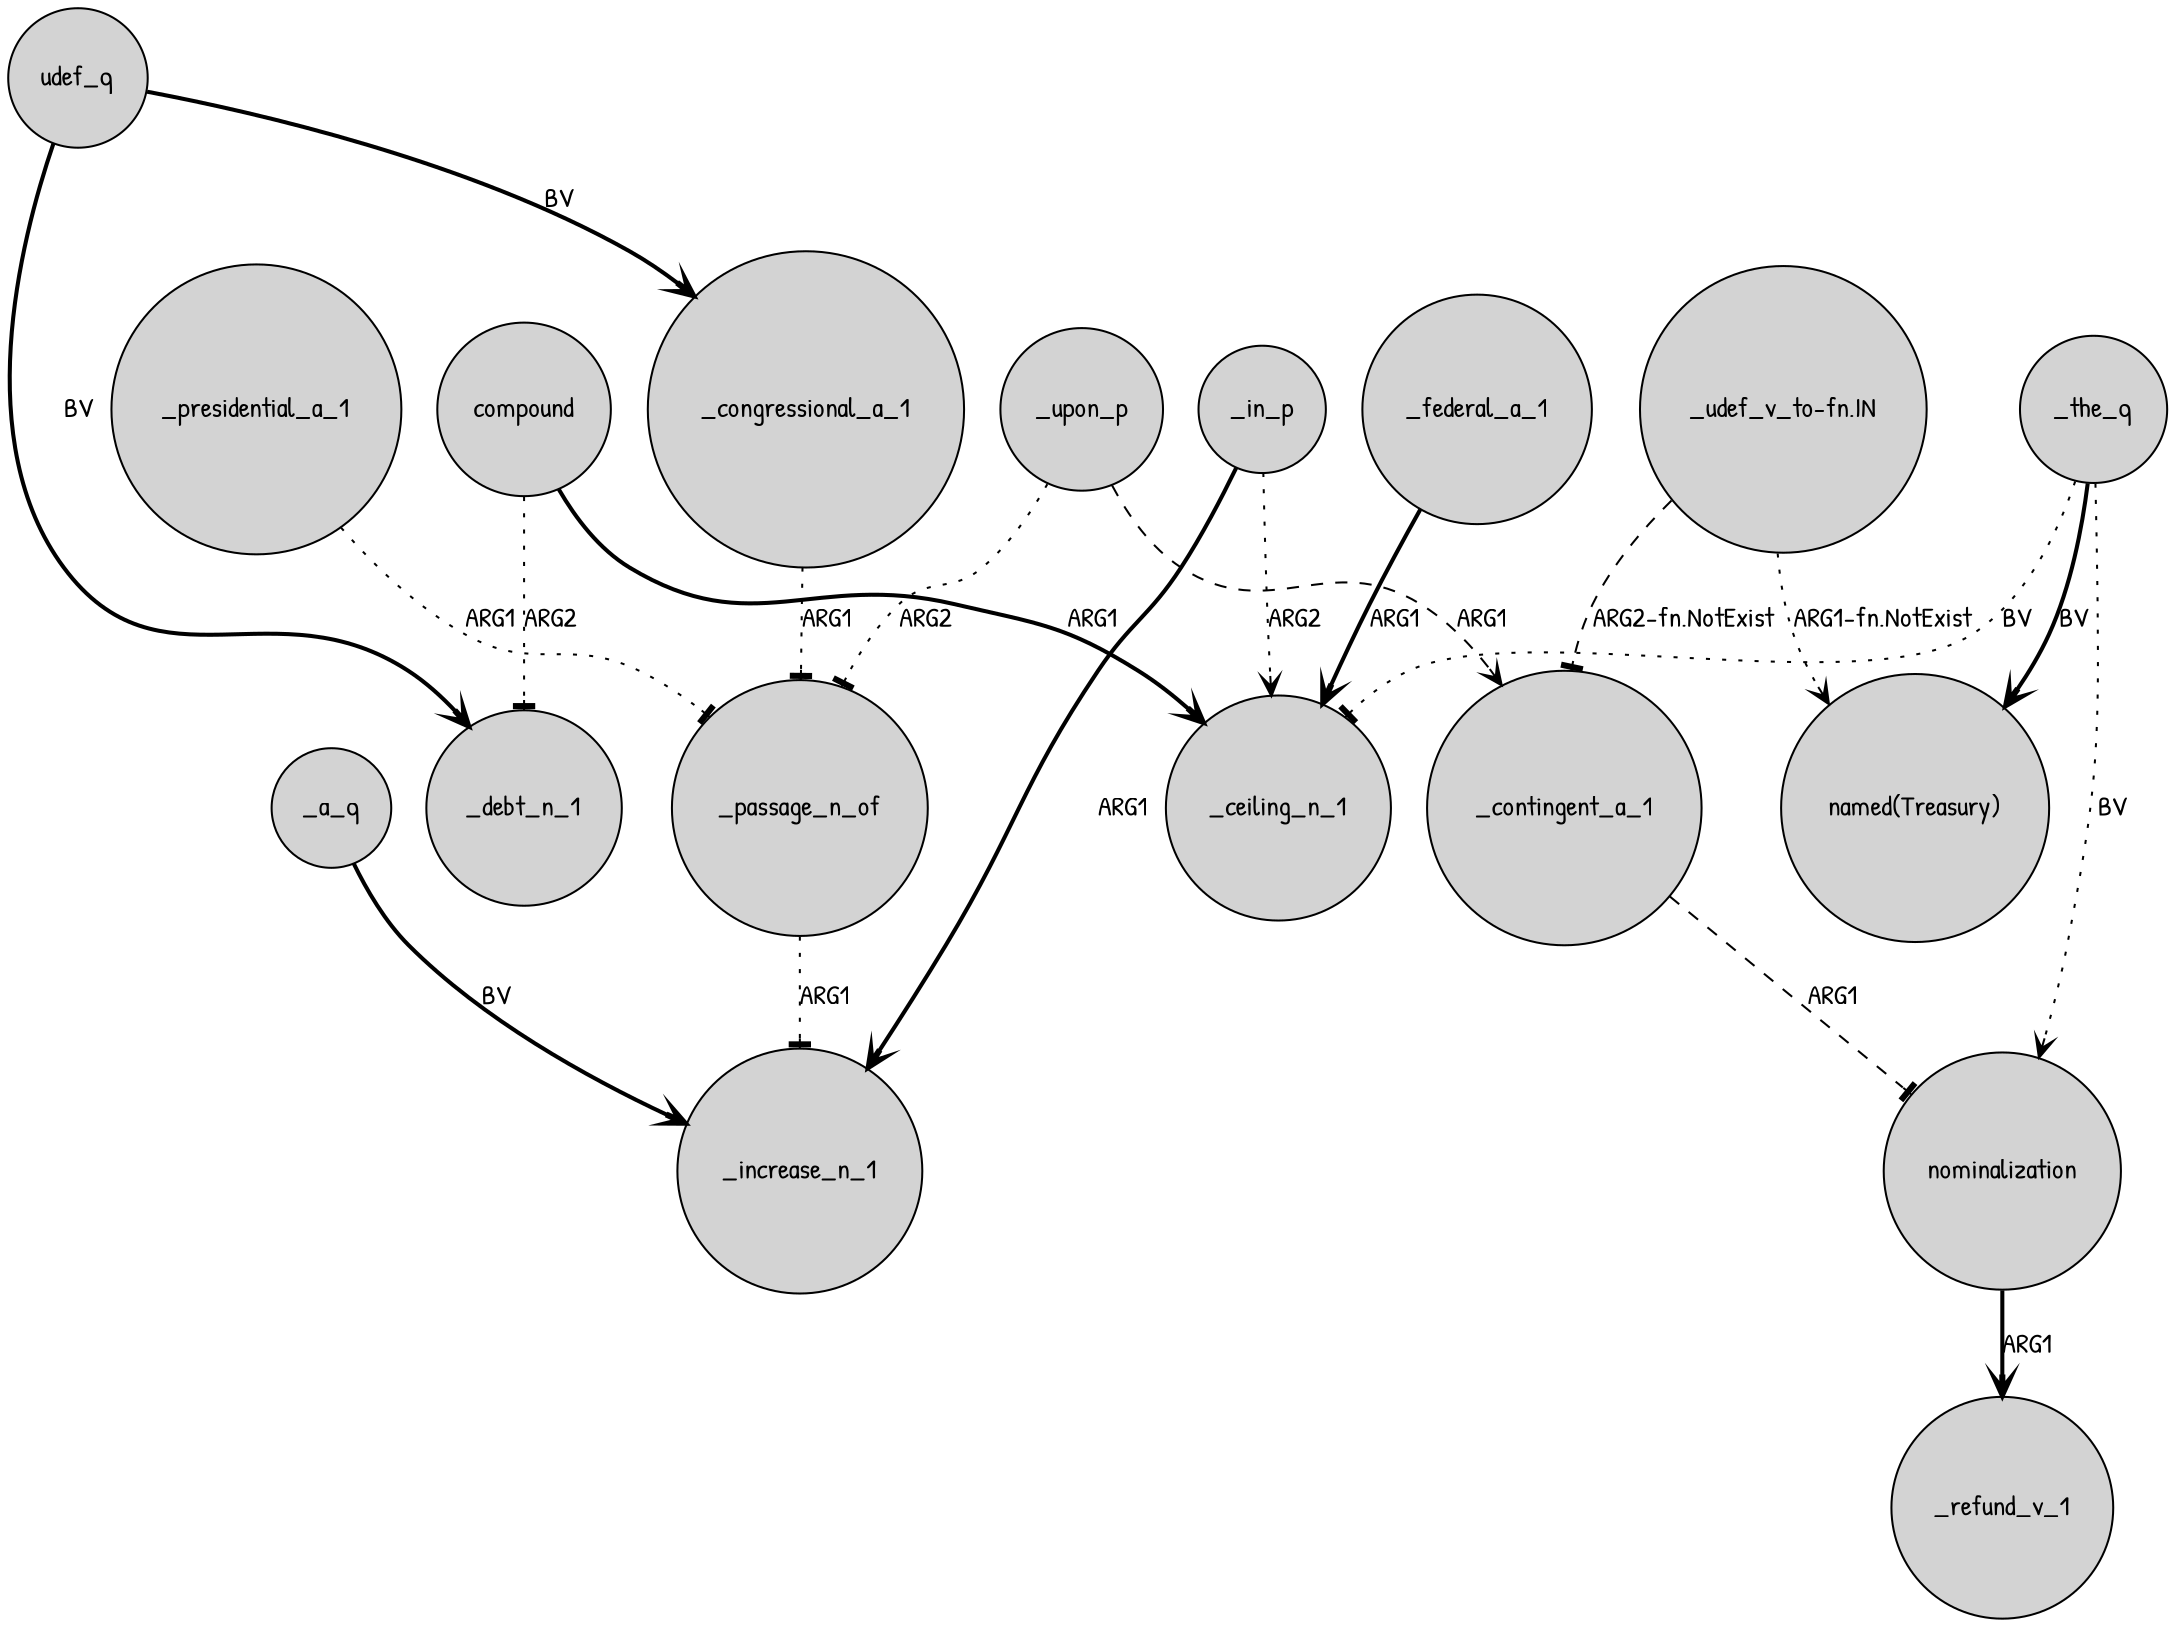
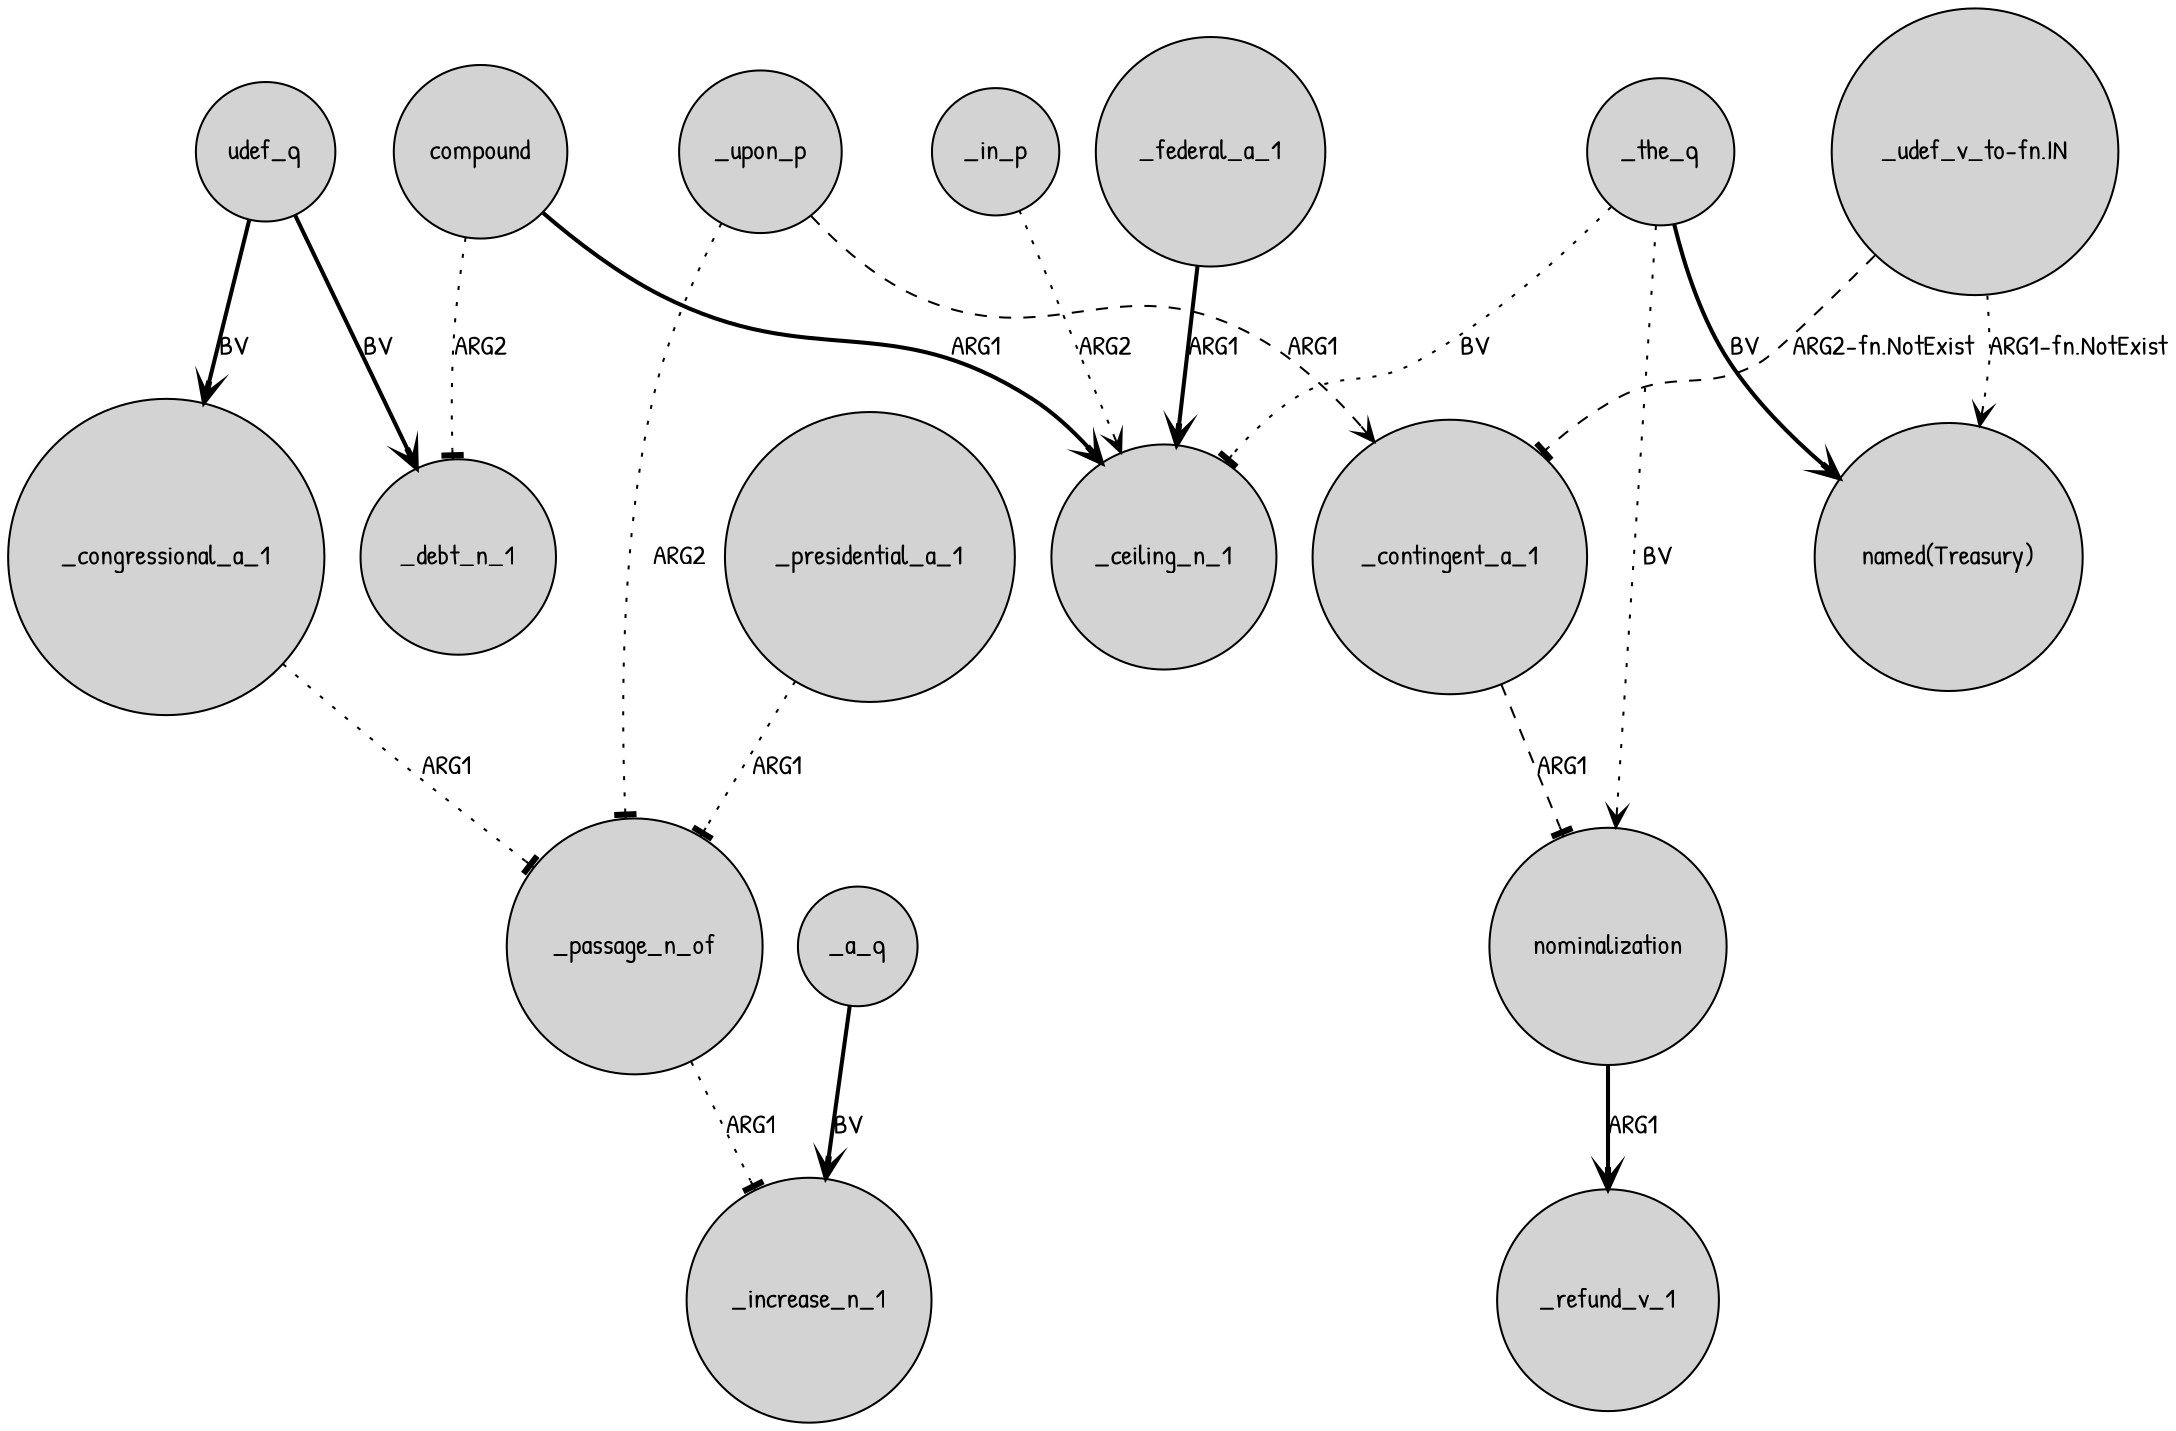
edge "_in_p" -> "_increase_n_1": removed, label "ARG1"
